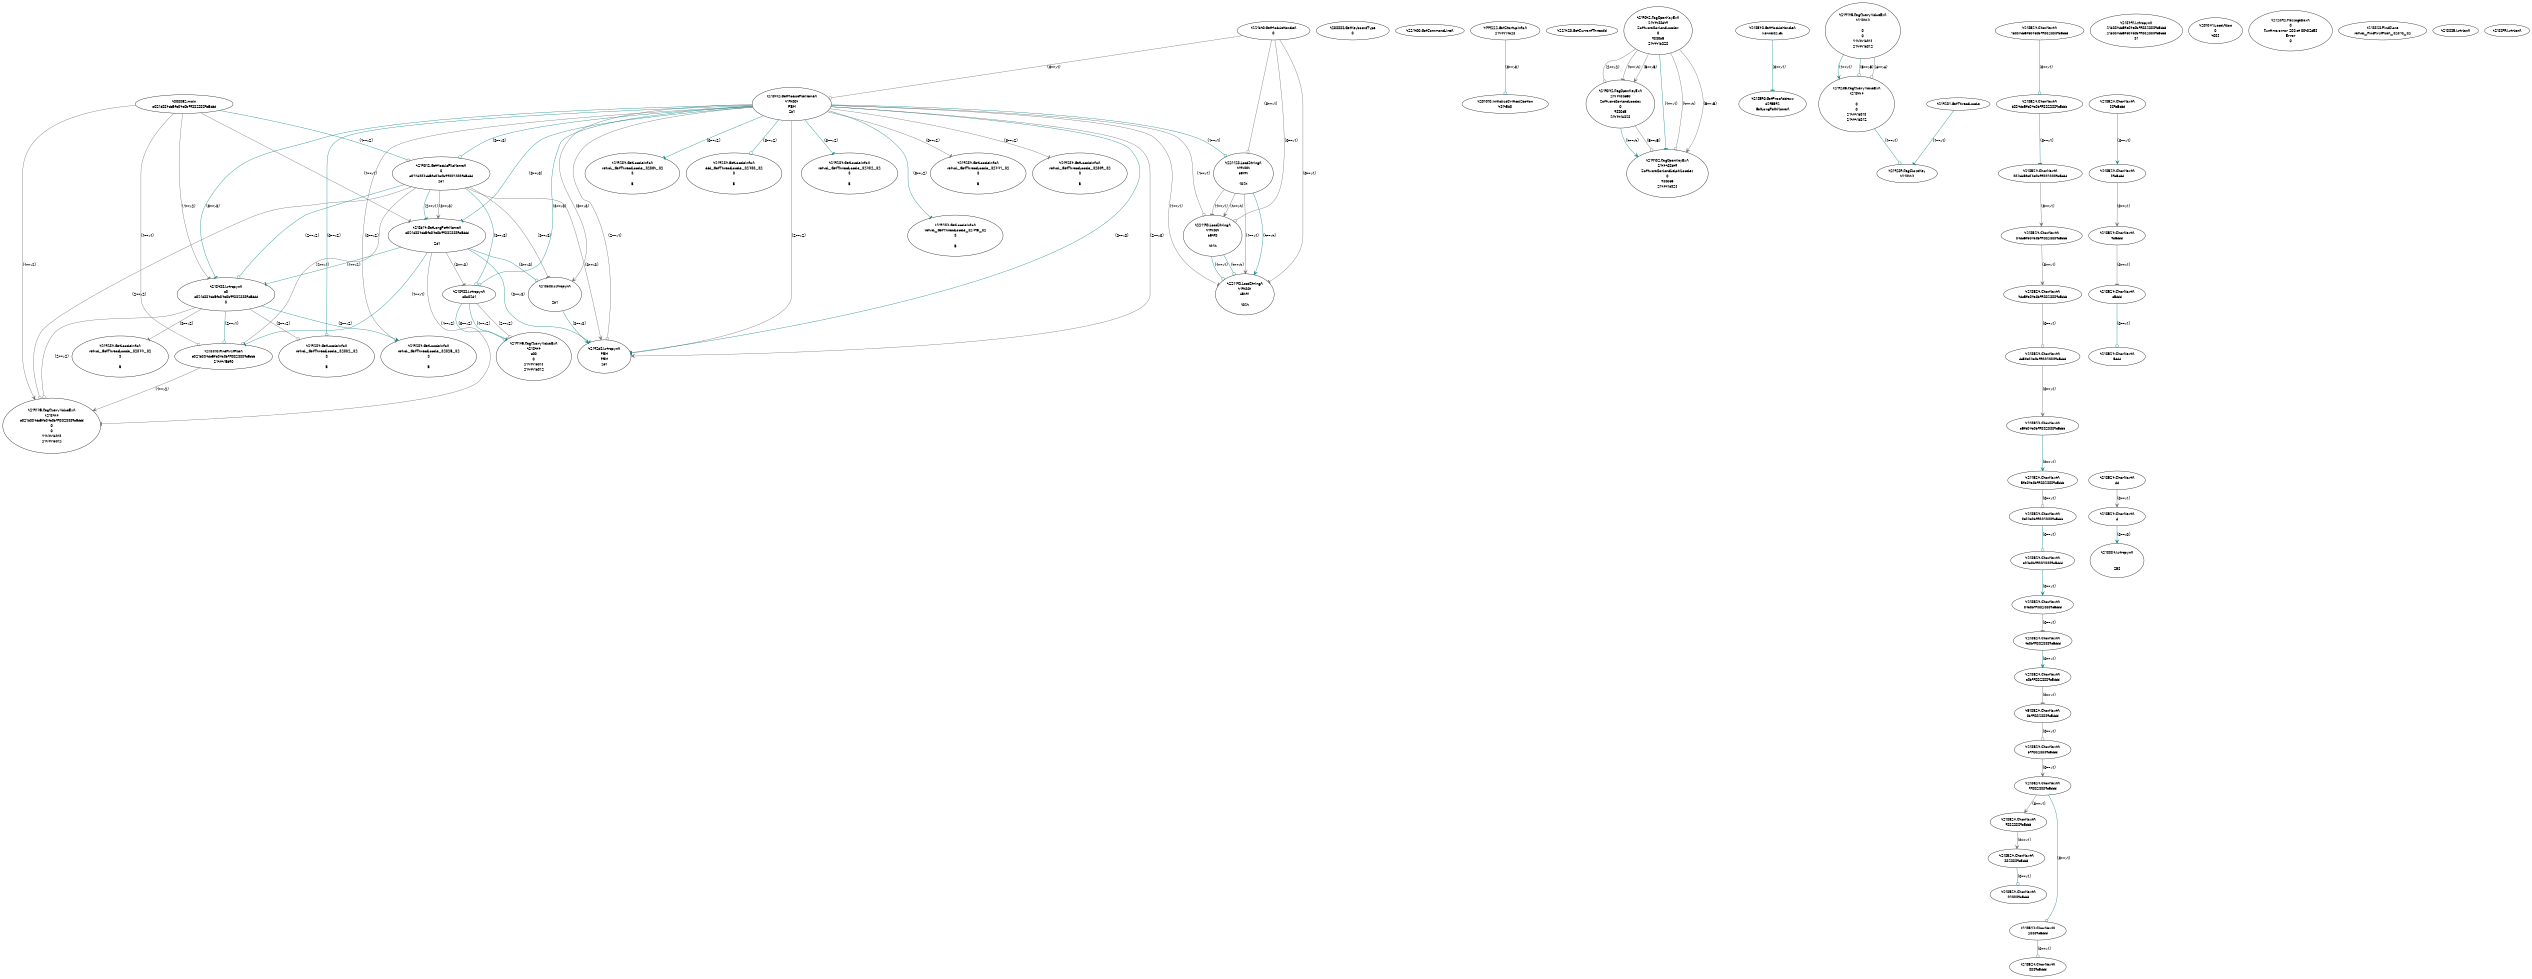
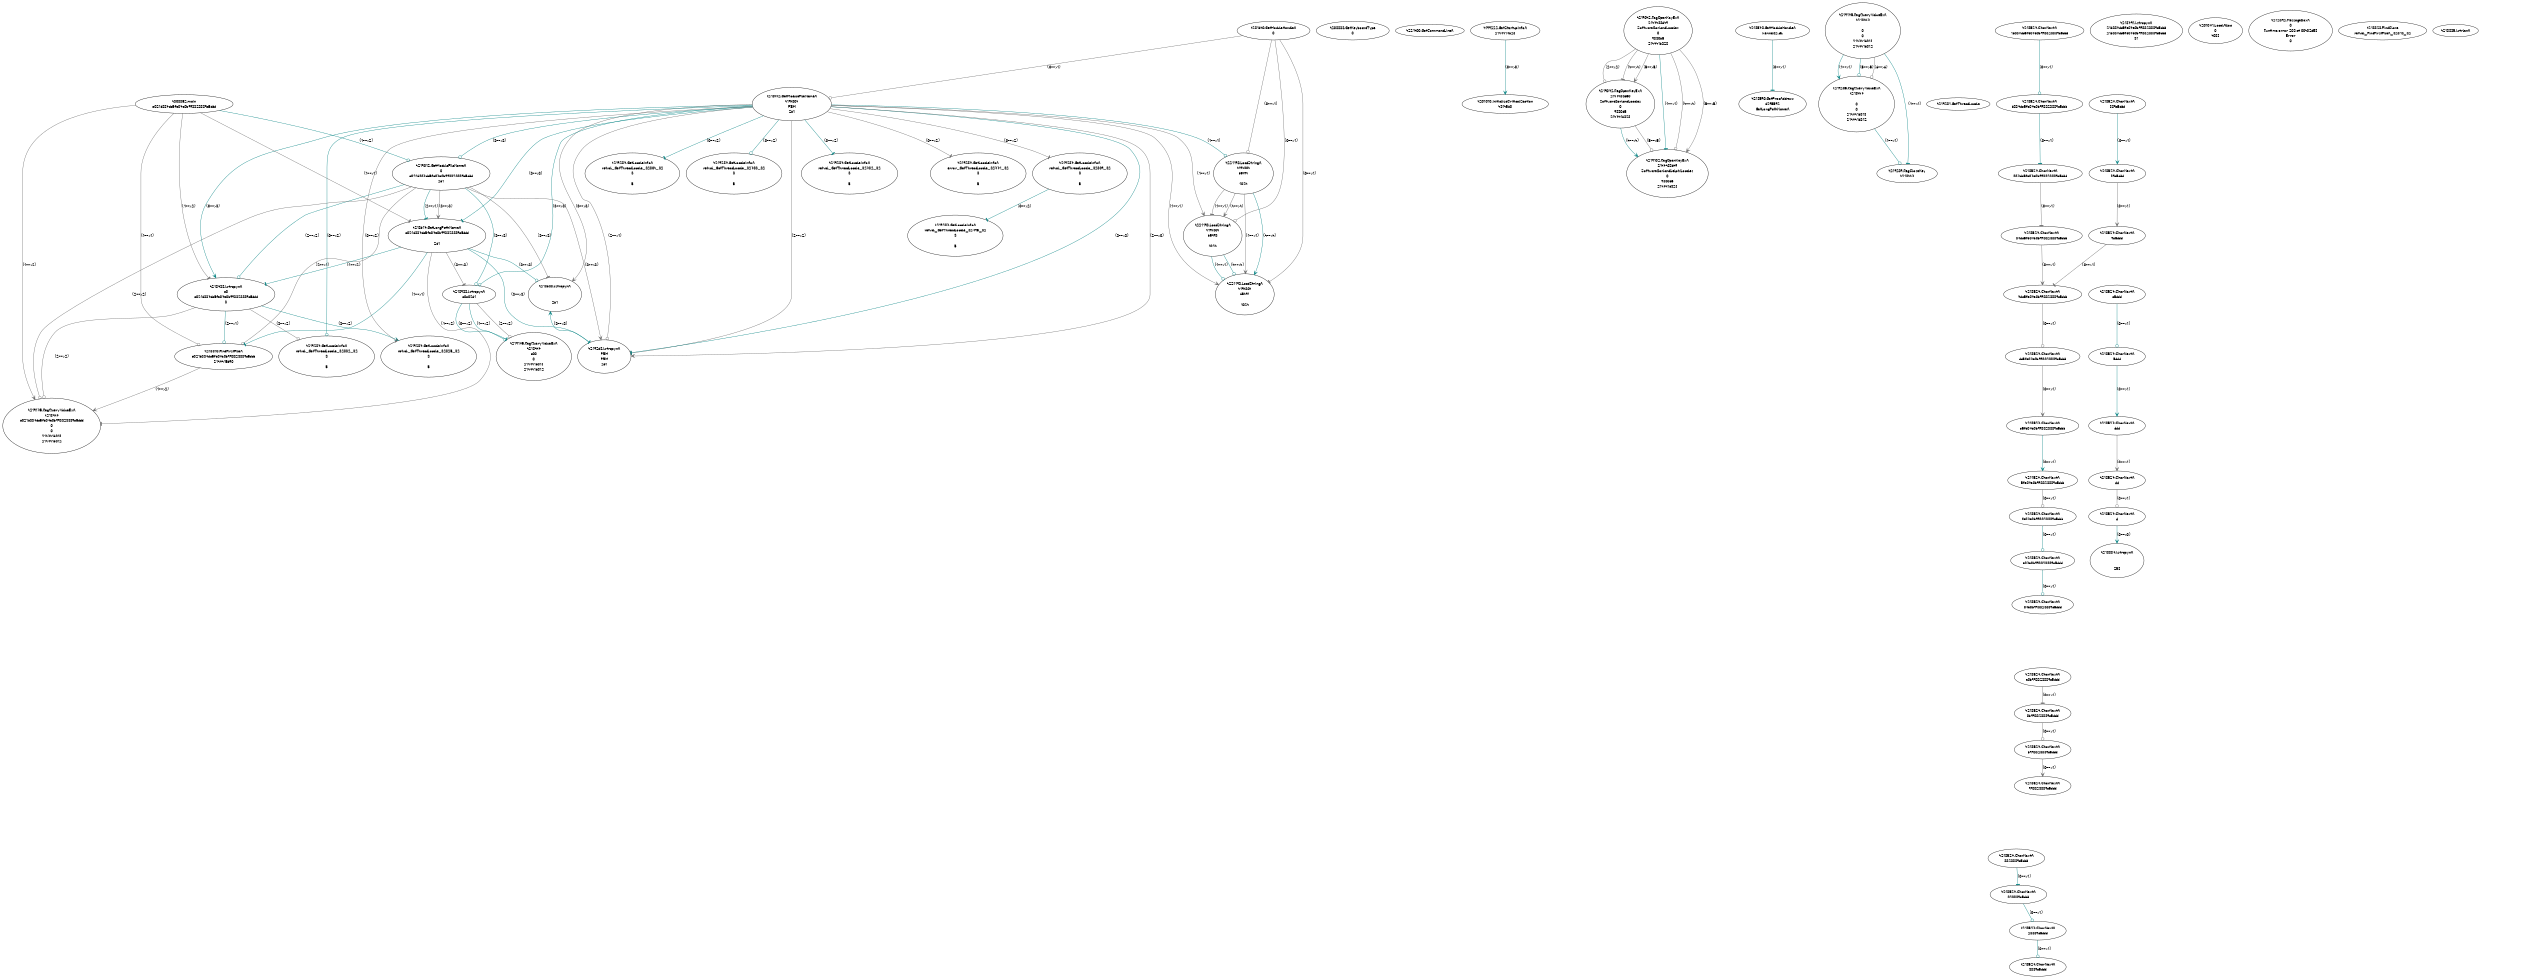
node "4221640.GetModuleHandleA 0": label "4221640.GetModuleHandleA 0" -> "4281640.GetModuleHandleA 0"
node "4221420.GetCurrentThreadId": removed
node "4218899.lstrlenA": removed
edge "4199222.GetStartupInfoA 2147417628" -> "4201010.InitializeCriticalSection 4314560": arrowhead odot -> vee
edge "4218442.GetModuleFileNameA 4194304 PZM 261" -> "4218738.lstrcpynA a0 a0216337dc5fe07e0b993323889a5ddd 3": arrowhead tee -> vee
edge "4218442.GetModuleFileNameA 4194304 PZM 261" -> "4221193.LoadStringA 4194304 65491 1024": arrowhead tee -> vee
edge "4218442.GetModuleFileNameA 4194304 PZM 261" -> "4221193.LoadStringA 4194304 65493 1024": arrowhead odot -> vee
edge "4219281.GetThreadLocale" -> "4219239.RegCloseKey 4218447": now "4219175.RegQueryValueExA 4218447 0 0 2147416318 2147416312" -> "4219239.RegCloseKey 4218447"
edge "4218442.GetModuleFileNameA 4194304 PZM 261" -> "4219287.GetLocaleInfoA retval_GetThreadLocale_32795_32 3 5": now "4219287.GetLocaleInfoA retval_GetThreadLocale_32809_32 3 5" -> "4219287.GetLocaleInfoA retval_GetThreadLocale_32795_32 3 5"
node "4219287.GetLocaleInfoA ddd_GetThreadLocale_32783_32 3 5": label "4219287.GetLocaleInfoA ddd_GetThreadLocale_32783_32 3 5" -> "4219287.GetLocaleInfoA retval_GetThreadLocale_32783_32 3 5"
node "4219287.GetLocaleInfoA retval_GetThreadLocale_32771_32 3 5": label "4219287.GetLocaleInfoA retval_GetThreadLocale_32771_32 3 5" -> "4219287.GetLocaleInfoA error_GetThreadLocale_32771_32 3 5"
node "4221123.LoadStringA 4194304 65494 1024": label "4221123.LoadStringA 4194304 65494 1024" -> "4221193.LoadStringA 4194304 65494 1024"
edge "4218527.CharNextA 337dc5fe07e0b993323889a5ddd" -> "4218527.CharNextA 37dc5fe07e0b993323889a5ddd": arrowhead vee -> tee
edge "4218527.CharNextA 9a5ddd" -> "4218527.CharNextA a5ddd": now "4218527.CharNextA 9a5ddd" -> "4218527.CharNextA 7dc5fe07e0b993323889a5ddd"
edge "4218638.lstrcpynA 261" -> "4219268.lstrcpynA PZM PZM 261": reversed
node "4219287.GetLocaleInfoA retval_GetThreadLocale_32877_32 3 5": removed
node "4218527.CharNextA ddd": added
edge "4218527.CharNextA dd" -> "4218527.CharNextA d": arrowhead vee -> odot
edge "4218527.CharNextA e07e0b993323889a5ddd" -> "4218527.CharNextA 07e0b993323889a5ddd": arrowhead vee -> odot
node "4218527.CharNextA 7e0b993323889a5ddd": removed
node "4518527.CharNextA 0b993323889a5ddd": label "4518527.CharNextA 0b993323889a5ddd" -> "4218527.CharNextA 0b993323889a5ddd"
node "4218527.CharNextA 93323889a5ddd": removed
edge "4218527.CharNextA 993323889a5ddd" -> "4218527.CharNextA 23889a5ddd": now "4218527.CharNextA 323889a5ddd" -> "4218527.CharNextA 23889a5ddd"
edge "4218527.CharNextA 3323889a5ddd" -> "4218527.CharNextA 323889a5ddd": arrowhead odot -> tee
